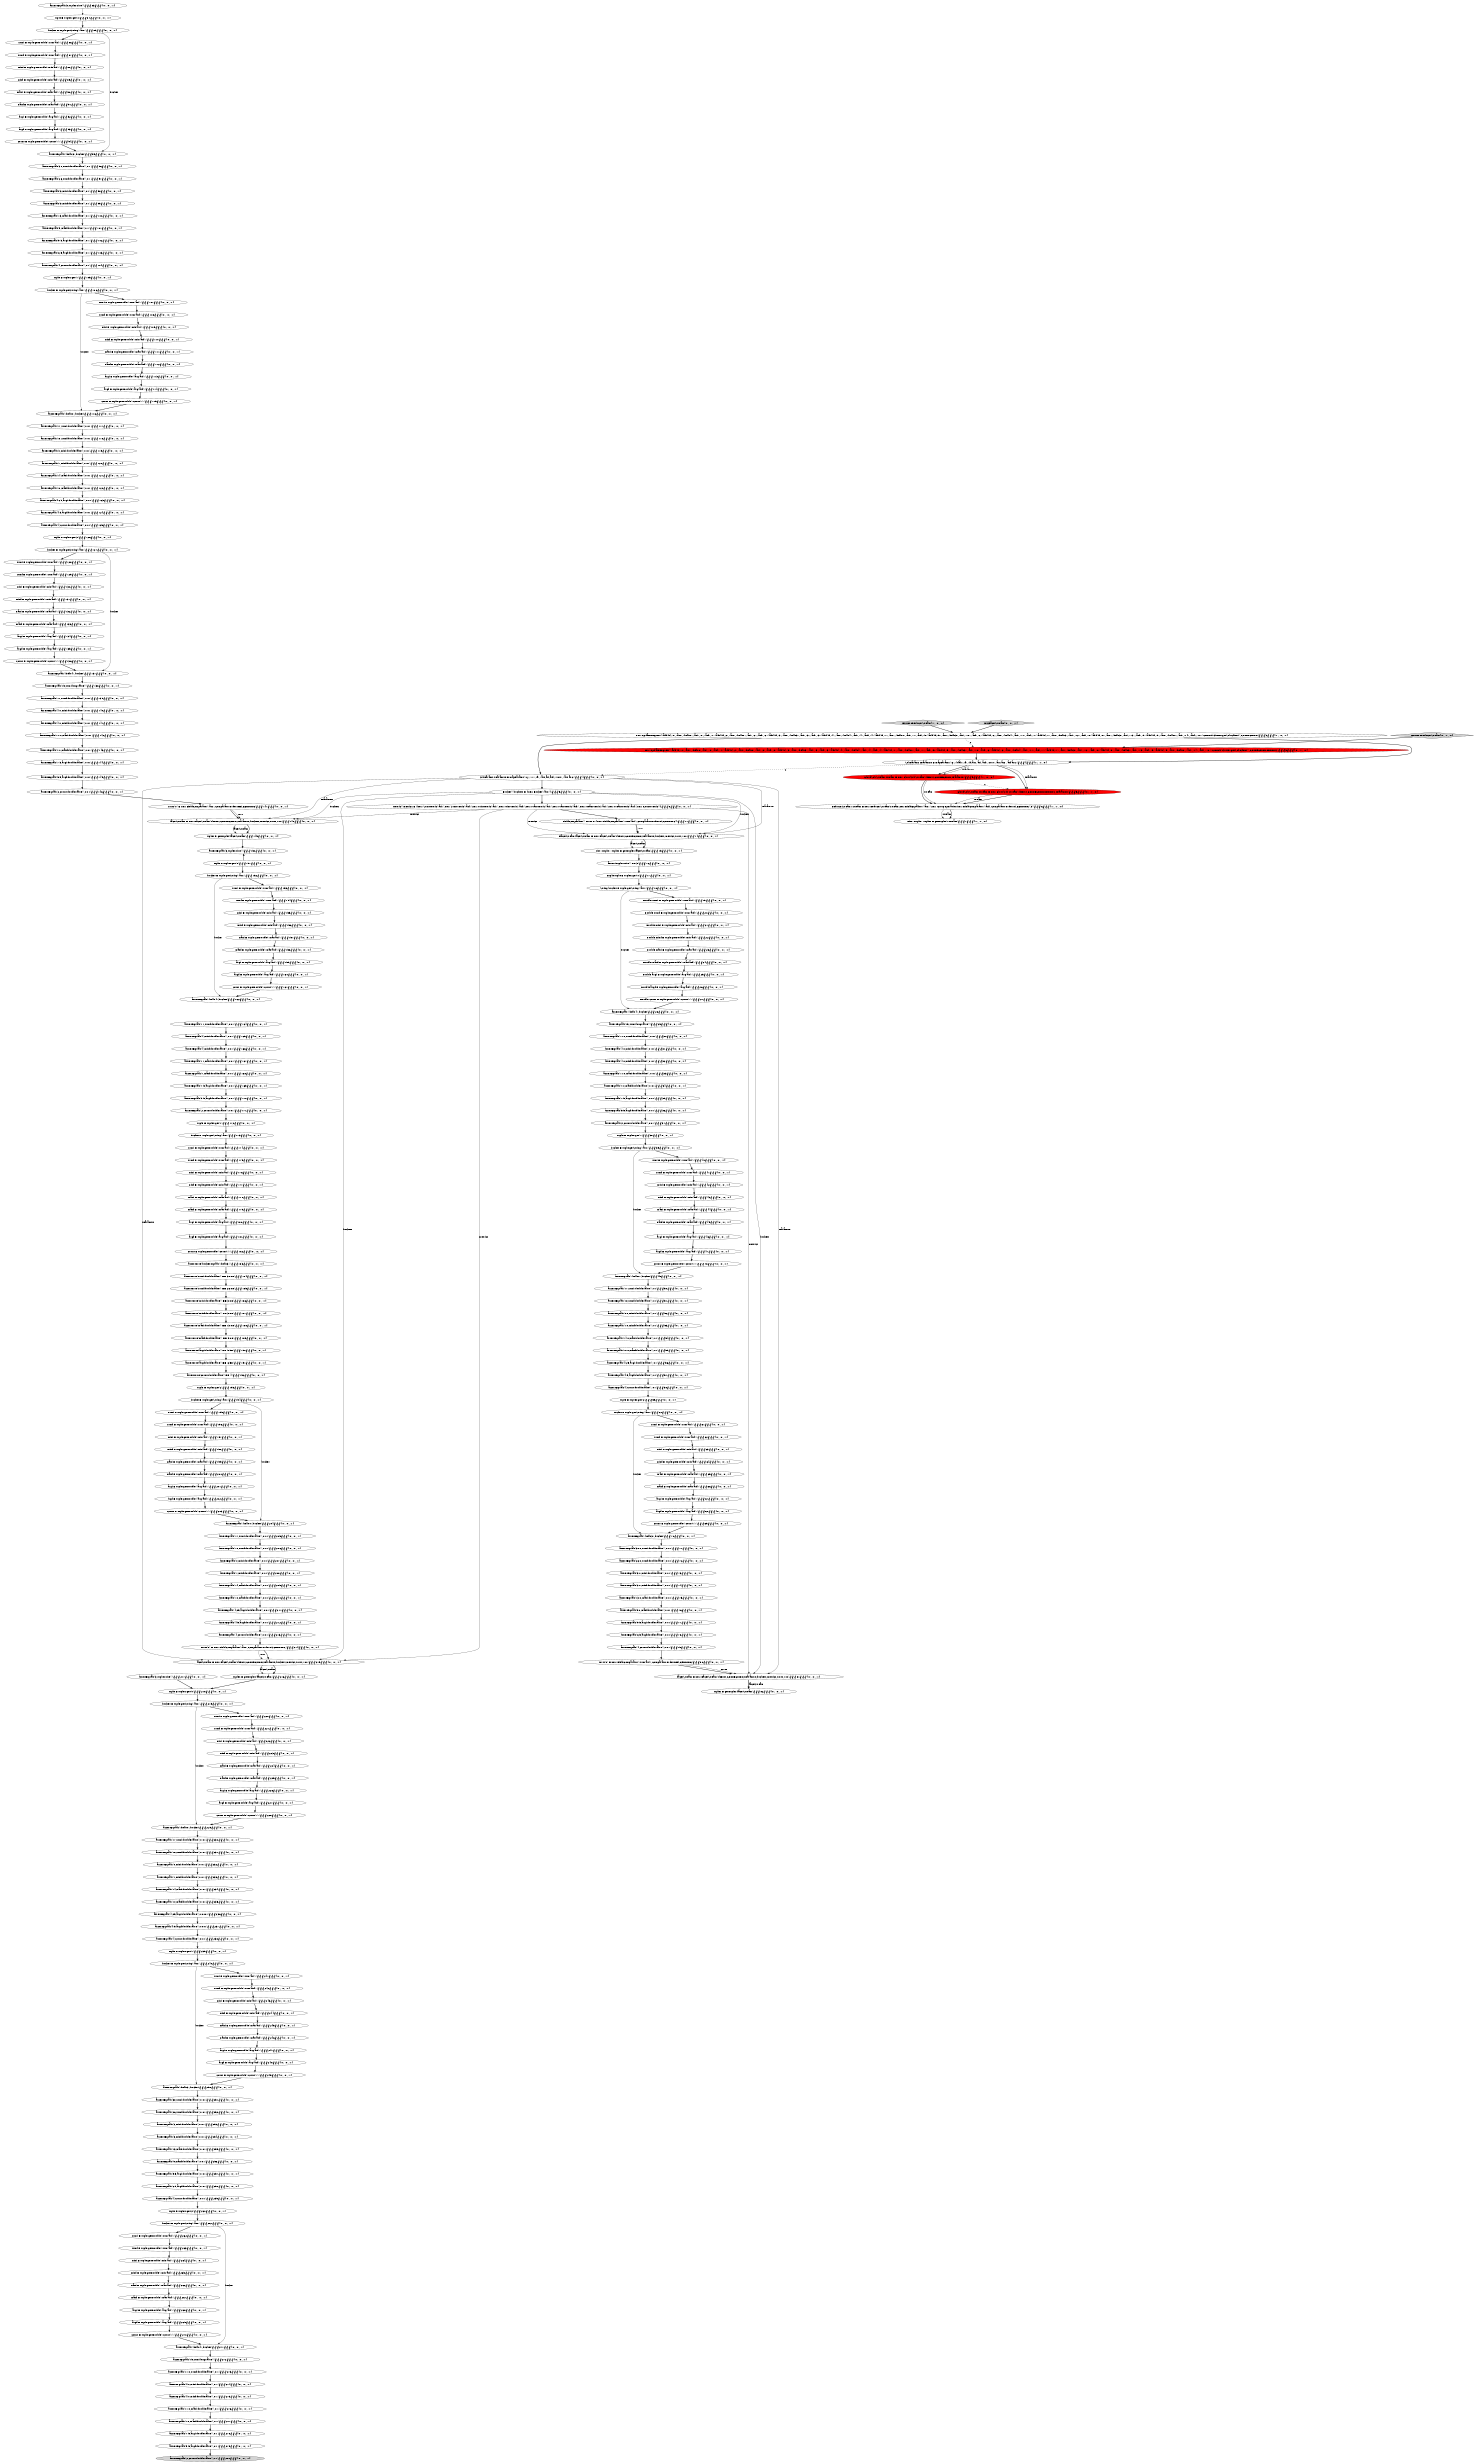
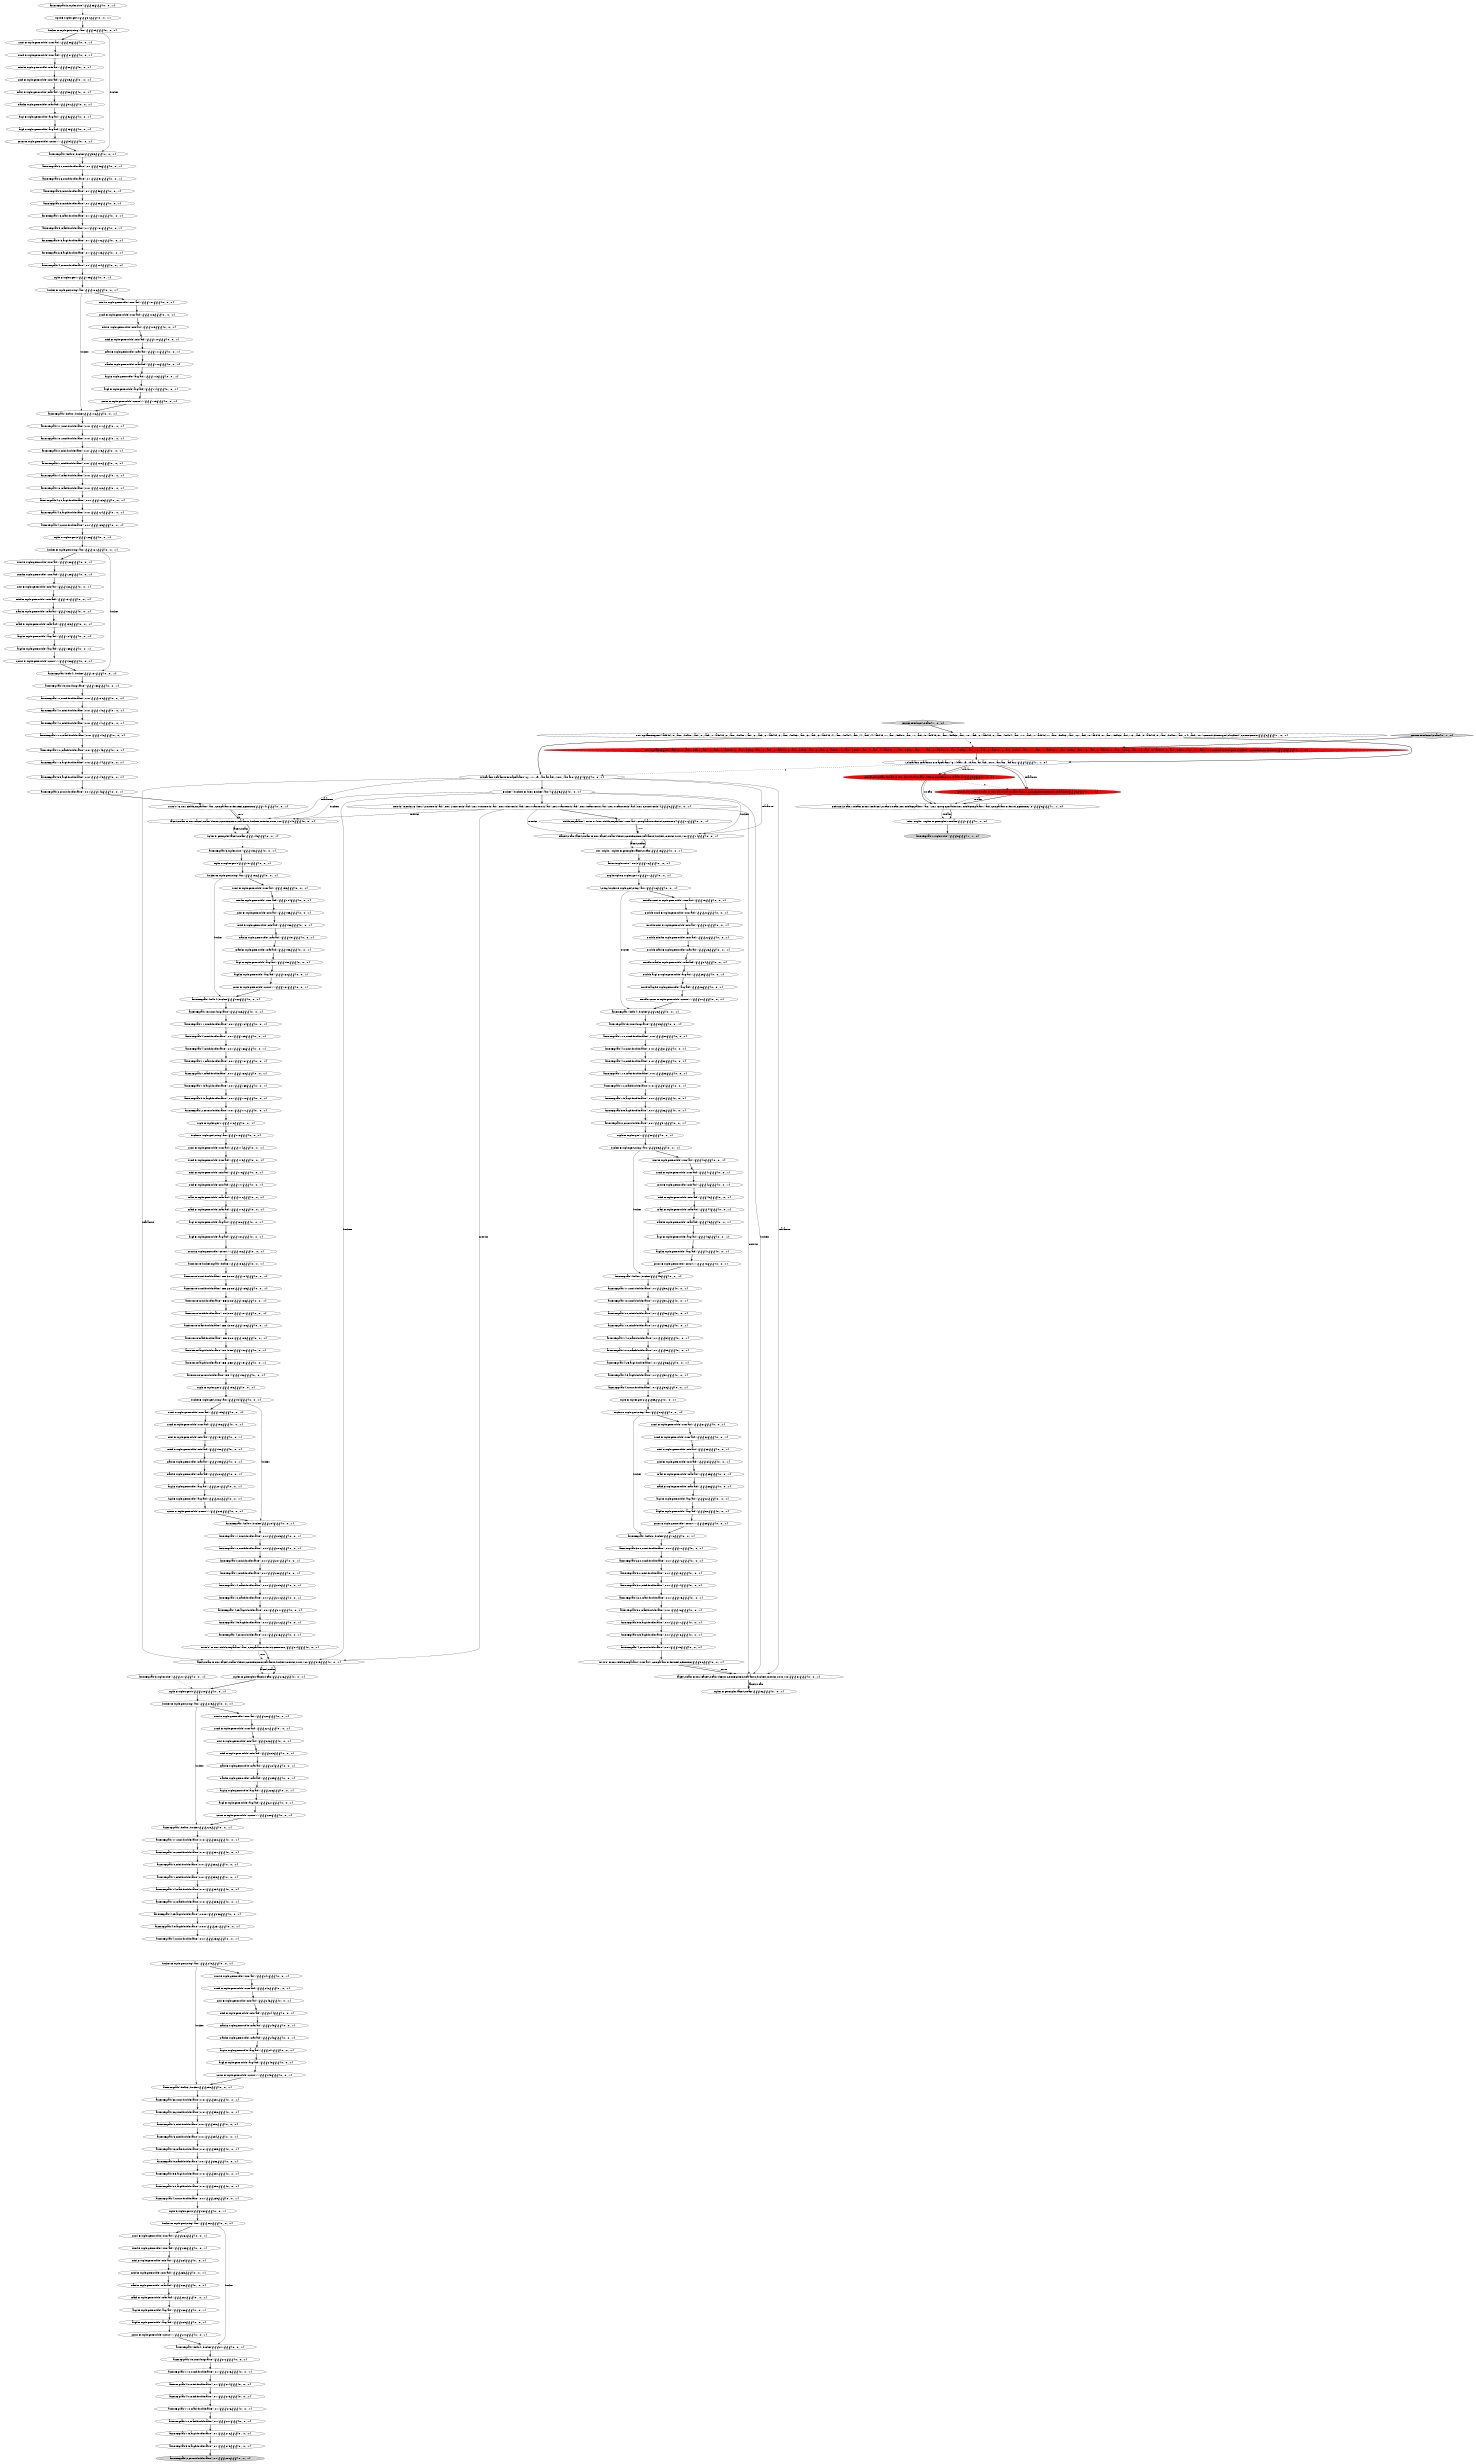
node "testFacetStream['0', '0', '1']": removed
node "assertEquals(0,tuples.size())@@@8@@@['1', '1', '0']": added
edge "tuples = getTuples(facetStream)@@@149@@@['0', '0', '1']" -> "assertEquals(3,tuples.size())@@@150@@@['0', '0', '1']": style bold -> dashed
edge "tuple = tuples.get(0)@@@151@@@['0', '0', '1']" -> "assertEquals(3,tuples.size())@@@150@@@['0', '0', '1']": reversed
node "assertEquals(15,sumi.longValue())@@@163@@@['0', '0', '1']": added
edge "assertEquals(3,tuples.size())@@@217@@@['0', '0', '1']" -> "tuple = tuples.get(0)@@@218@@@['0', '0', '1']": style bold -> dashed
node "tuple = tuples.get(1)@@@239@@@['0', '0', '1']": removed
